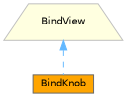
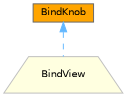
edge "BindKnob" -> "BindView": reversed
